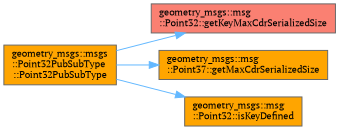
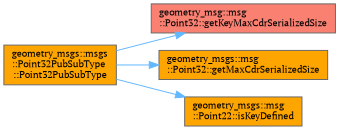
node "geometry_msgs::msg ::Point32::getKeyMaxCdrSerializedSize": label "geometry_msgs::msg ::Point32::getKeyMaxCdrSerializedSize" -> "geometry_msg::msg ::Point32::getKeyMaxCdrSerializedSize"
node "geometry_msgs::msg ::Point37::getMaxCdrSerializedSize": label "geometry_msgs::msg ::Point37::getMaxCdrSerializedSize" -> "geometry_msgs::msg ::Point32::getMaxCdrSerializedSize"
node "geometry_msgs::msg ::Point32::isKeyDefined": label "geometry_msgs::msg ::Point32::isKeyDefined" -> "geometry_msgs::msg ::Point22::isKeyDefined"
